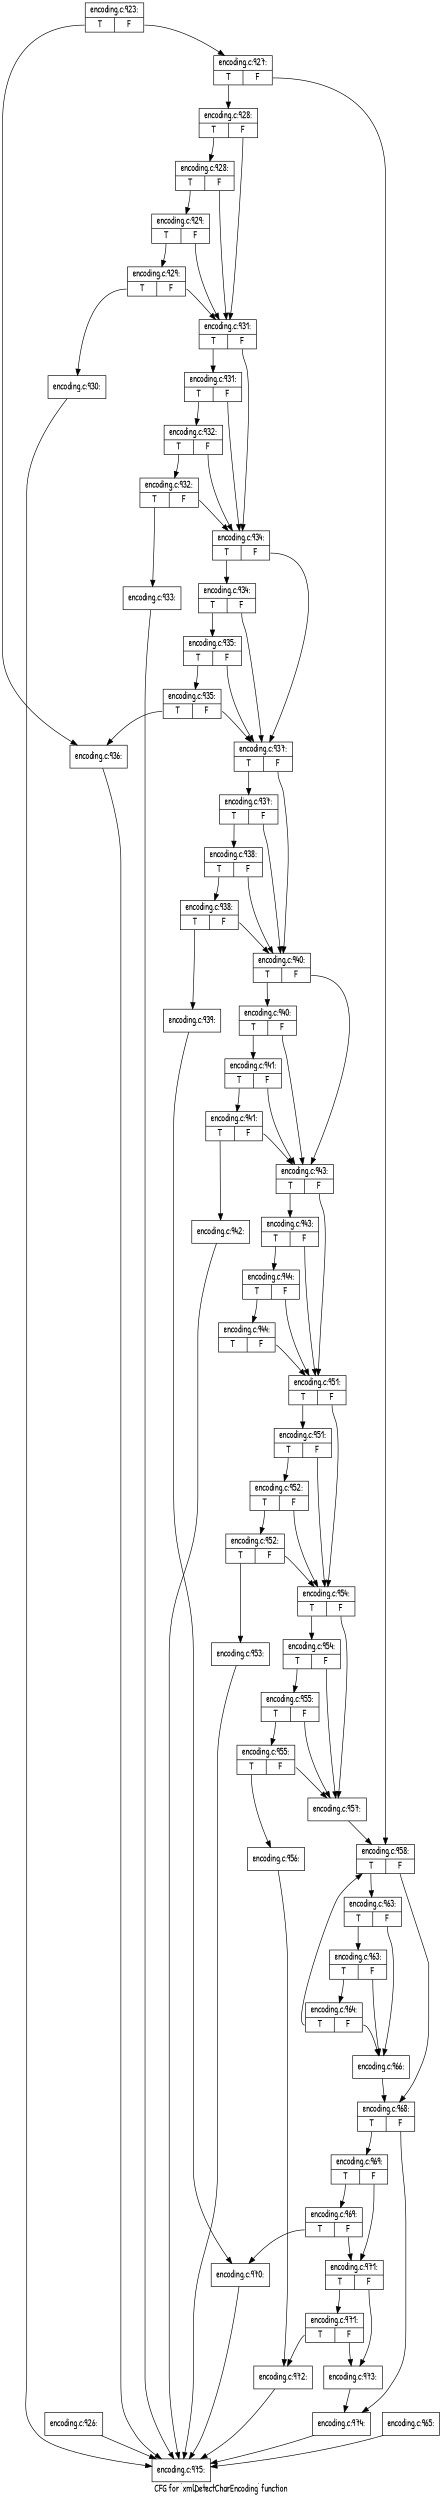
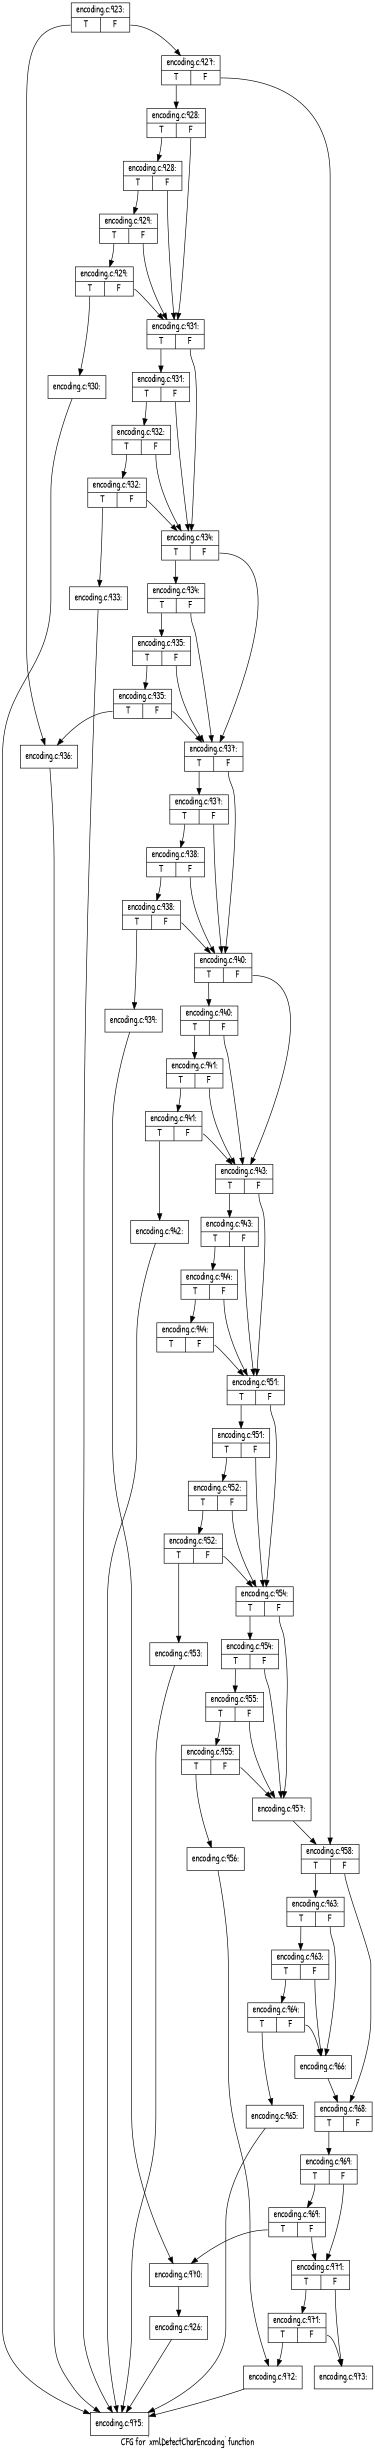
edge "encoding.c:964:" -> "encoding.c:958:": now "encoding.c:964:" -> "encoding.c:965:"
edge "encoding.c:970:" -> "encoding.c:975:": now "encoding.c:970:" -> "encoding.c:926:"
node "encoding.c:974:": removed
